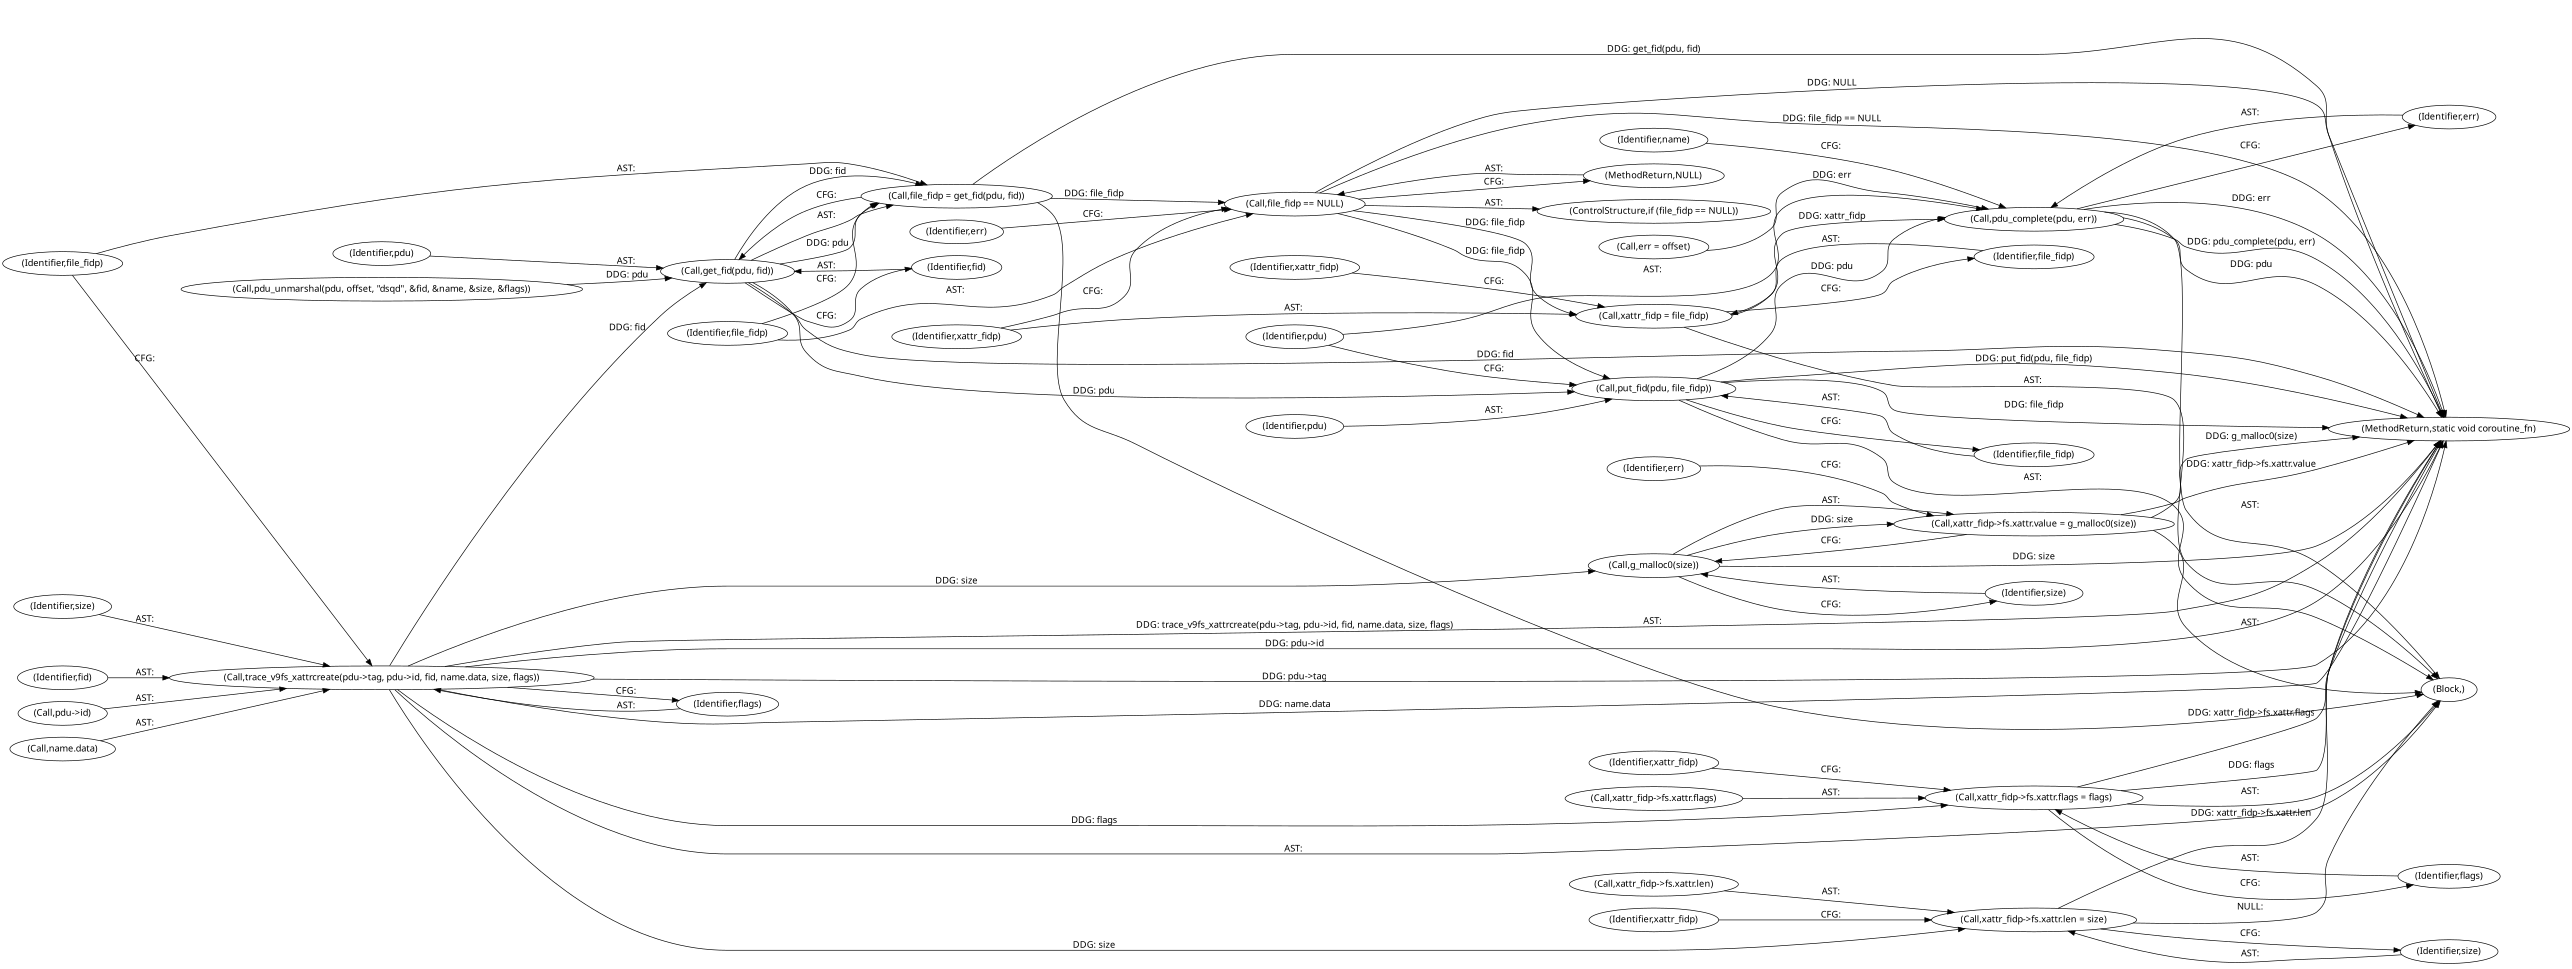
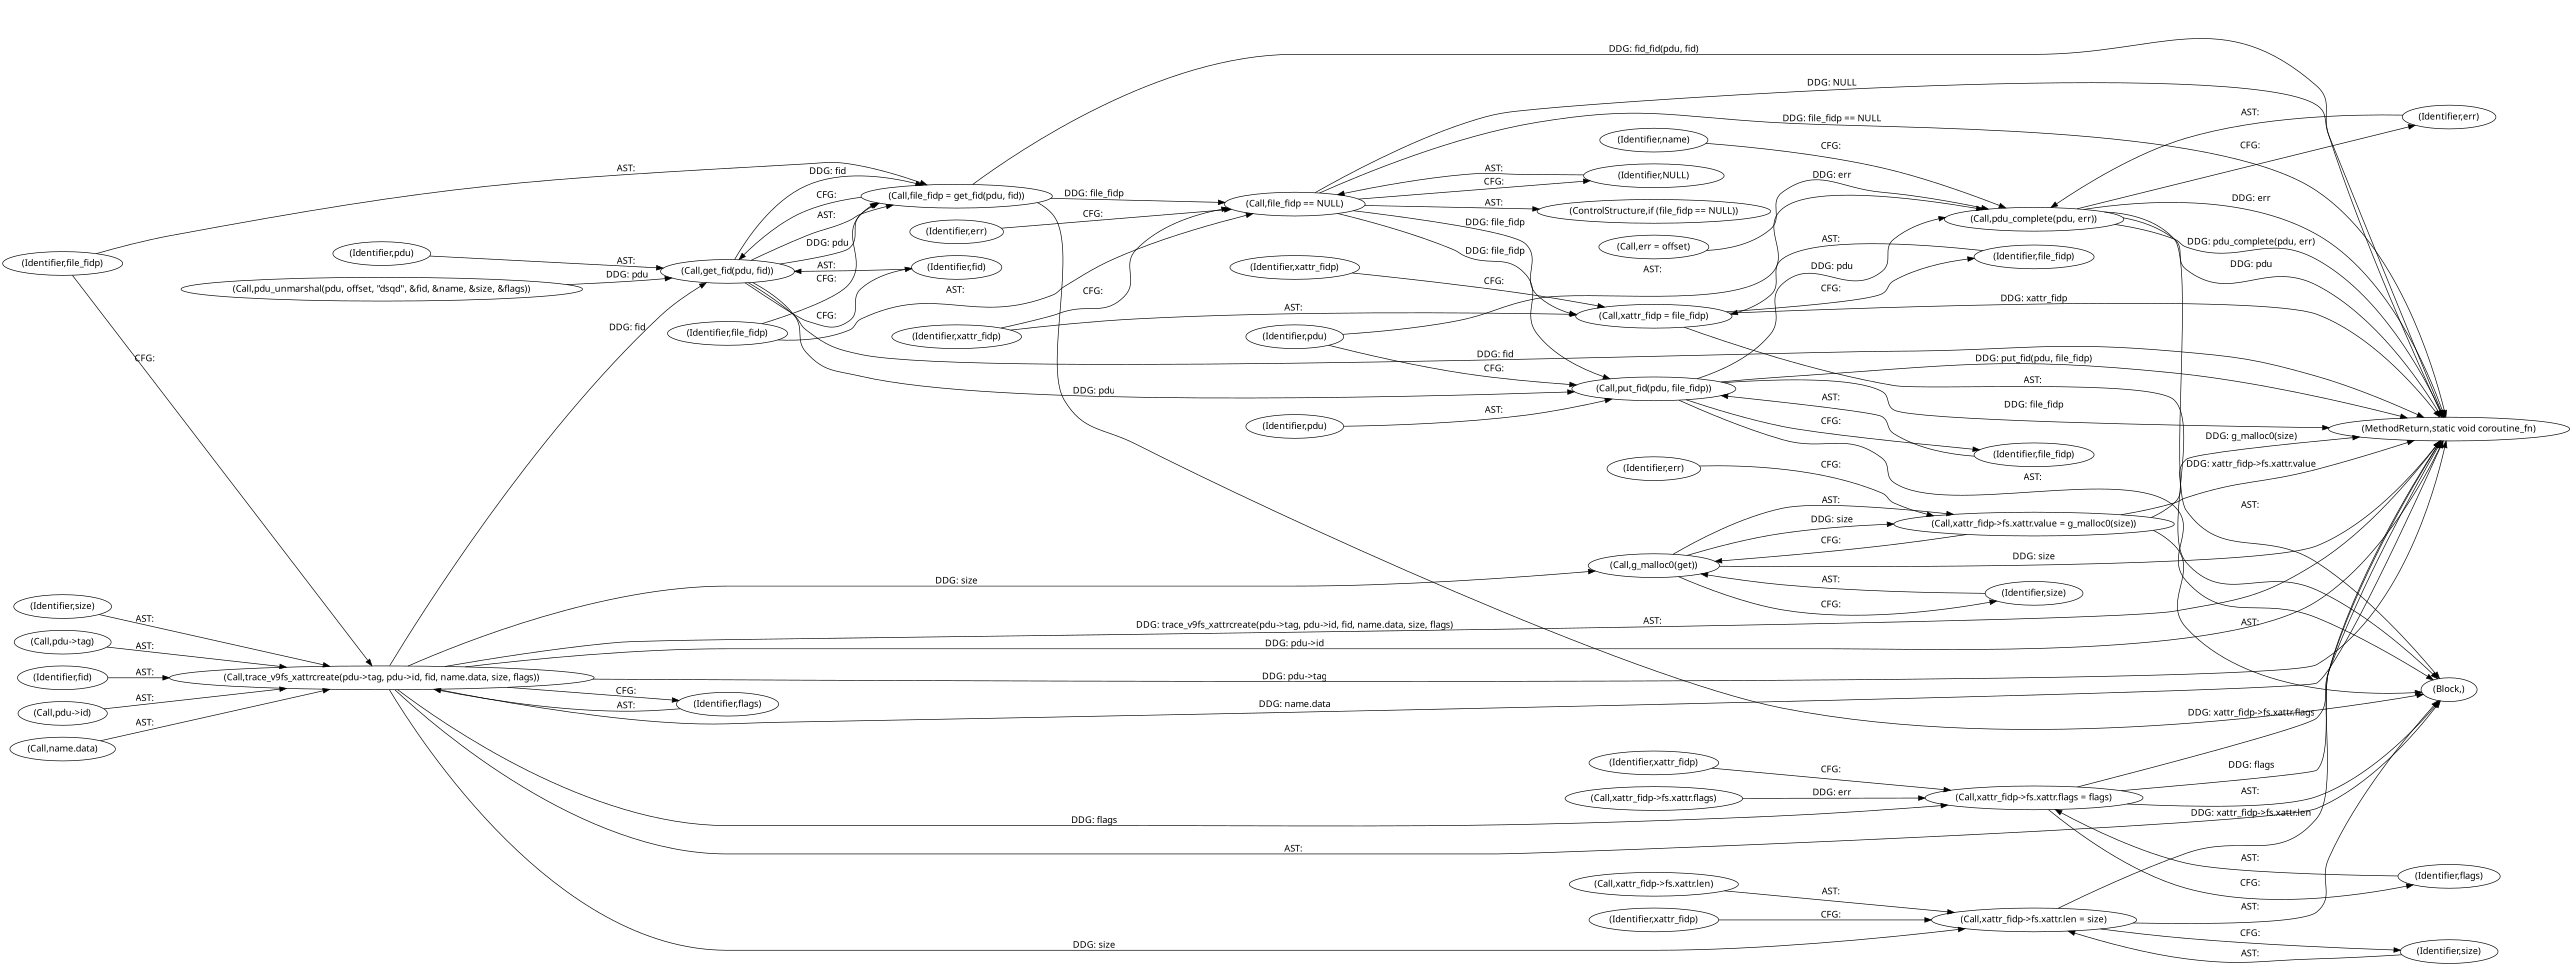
edge "(Call,file_fidp = get_fid(pdu, fid))" -> "(MethodReturn,static void coroutine_fn)": label "DDG: get_fid(pdu, fid)" -> "DDG: fid_fid(pdu, fid)"
node "(MethodReturn,NULL)": label "(MethodReturn,NULL)" -> "(Identifier,NULL)"
edge "(Call,xattr_fidp = file_fidp)" -> "(Call,pdu_complete(pdu, err))": now "(Call,xattr_fidp = file_fidp)" -> "(MethodReturn,static void coroutine_fn)"
node "(Call,g_malloc0(size))": label "(Call,g_malloc0(size))" -> "(Call,g_malloc0(get))"
node "(Call,pdu->tag)": added
edge "(Call,xattr_fidp->fs.xattr.flags)" -> "(Call,xattr_fidp->fs.xattr.flags = flags)": label "AST: " -> "DDG: err"
edge "(Call,xattr_fidp->fs.xattr.len = size)" -> "(Block,)": label "NULL: " -> "AST: "
